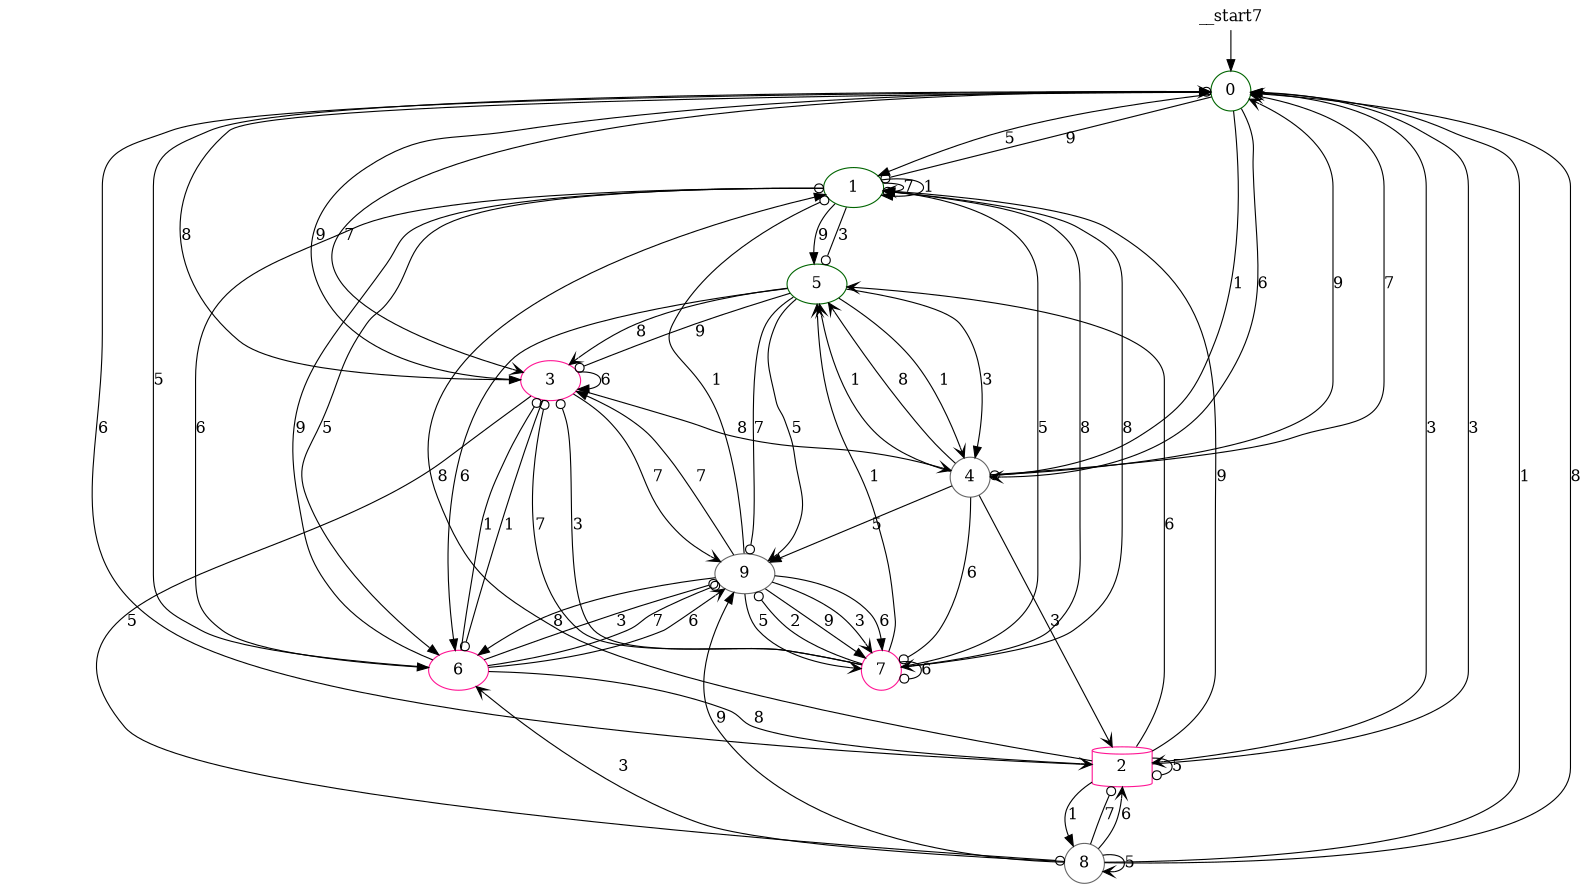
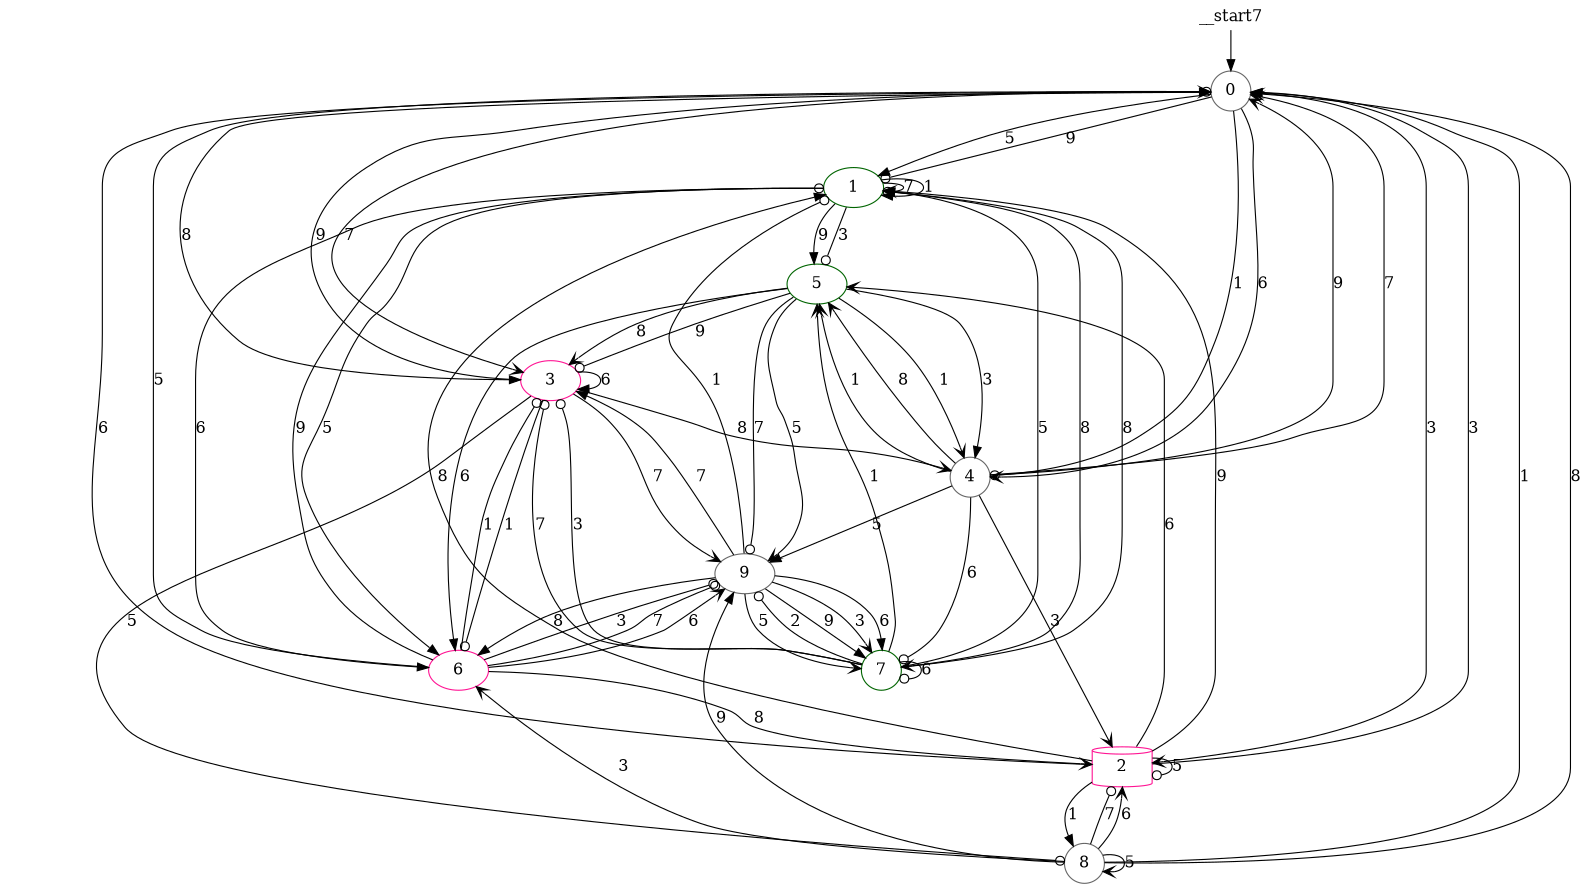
node "0": color darkgreen -> gray40
node "7": color deeppink -> darkgreen
